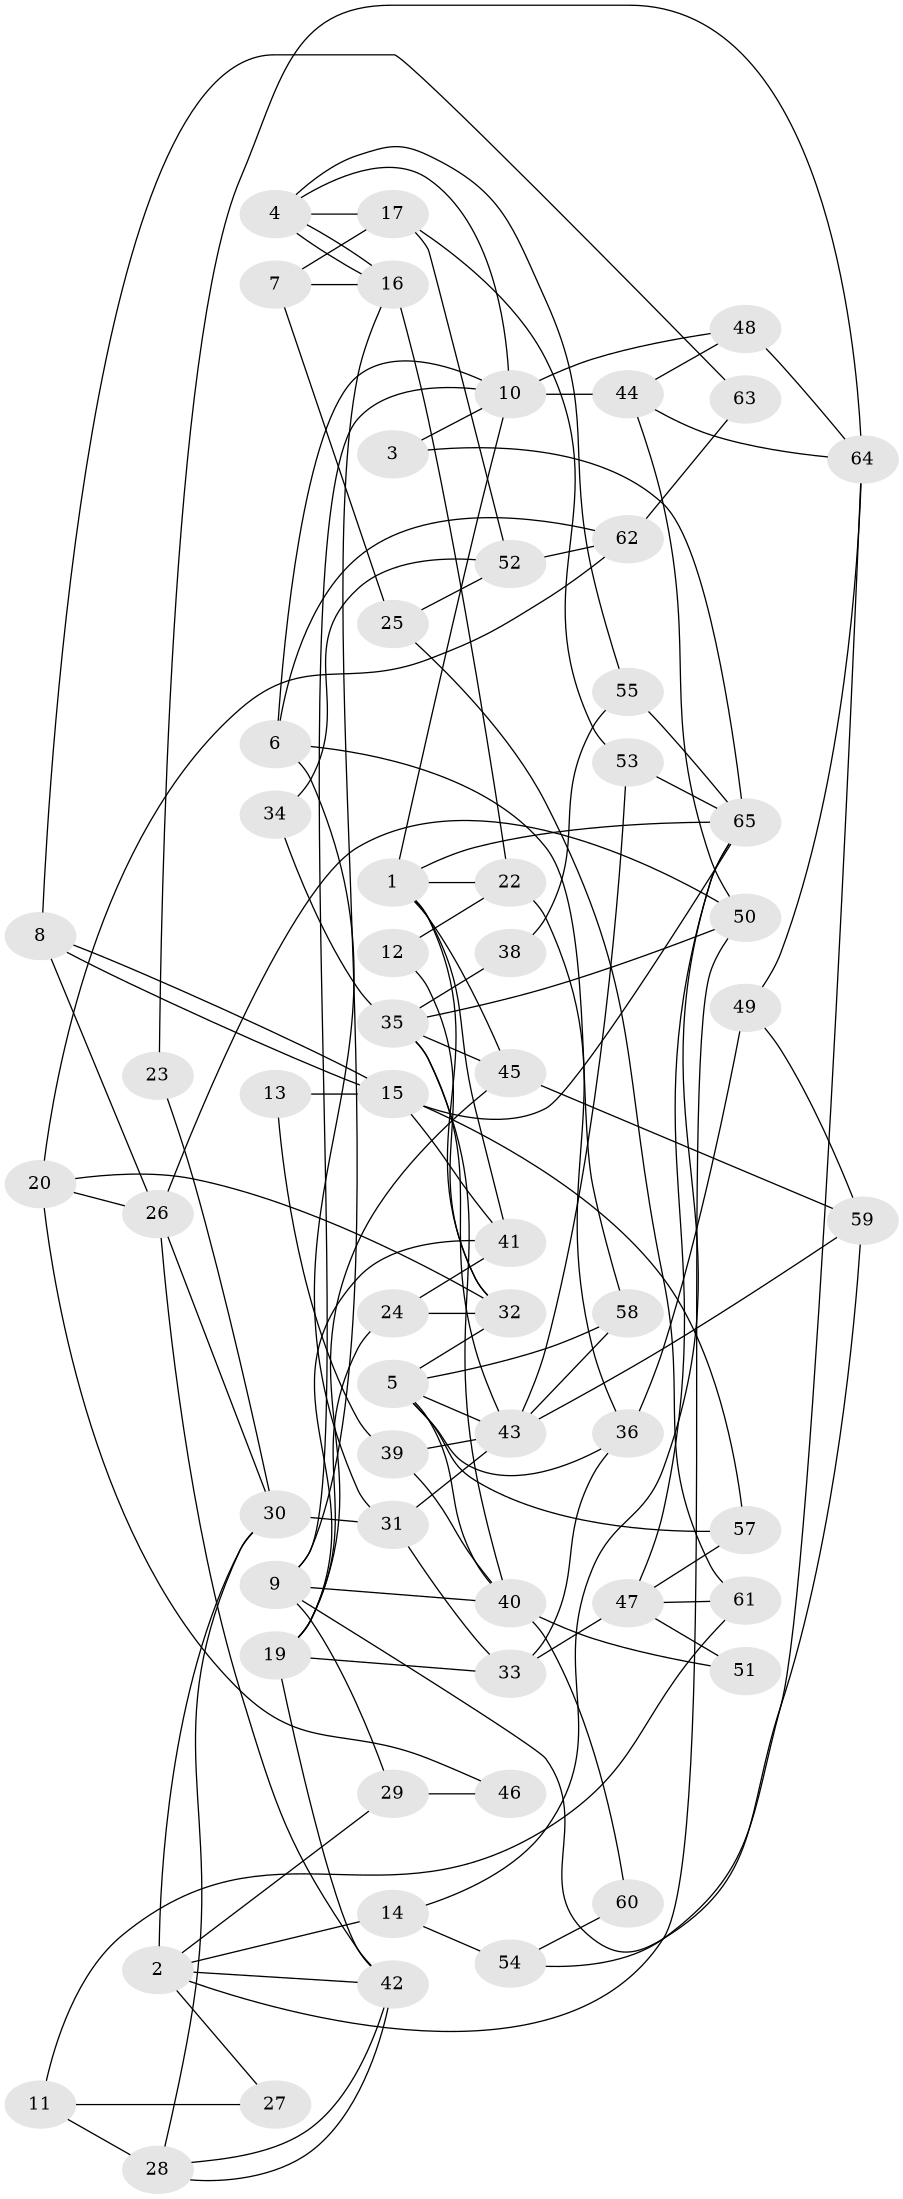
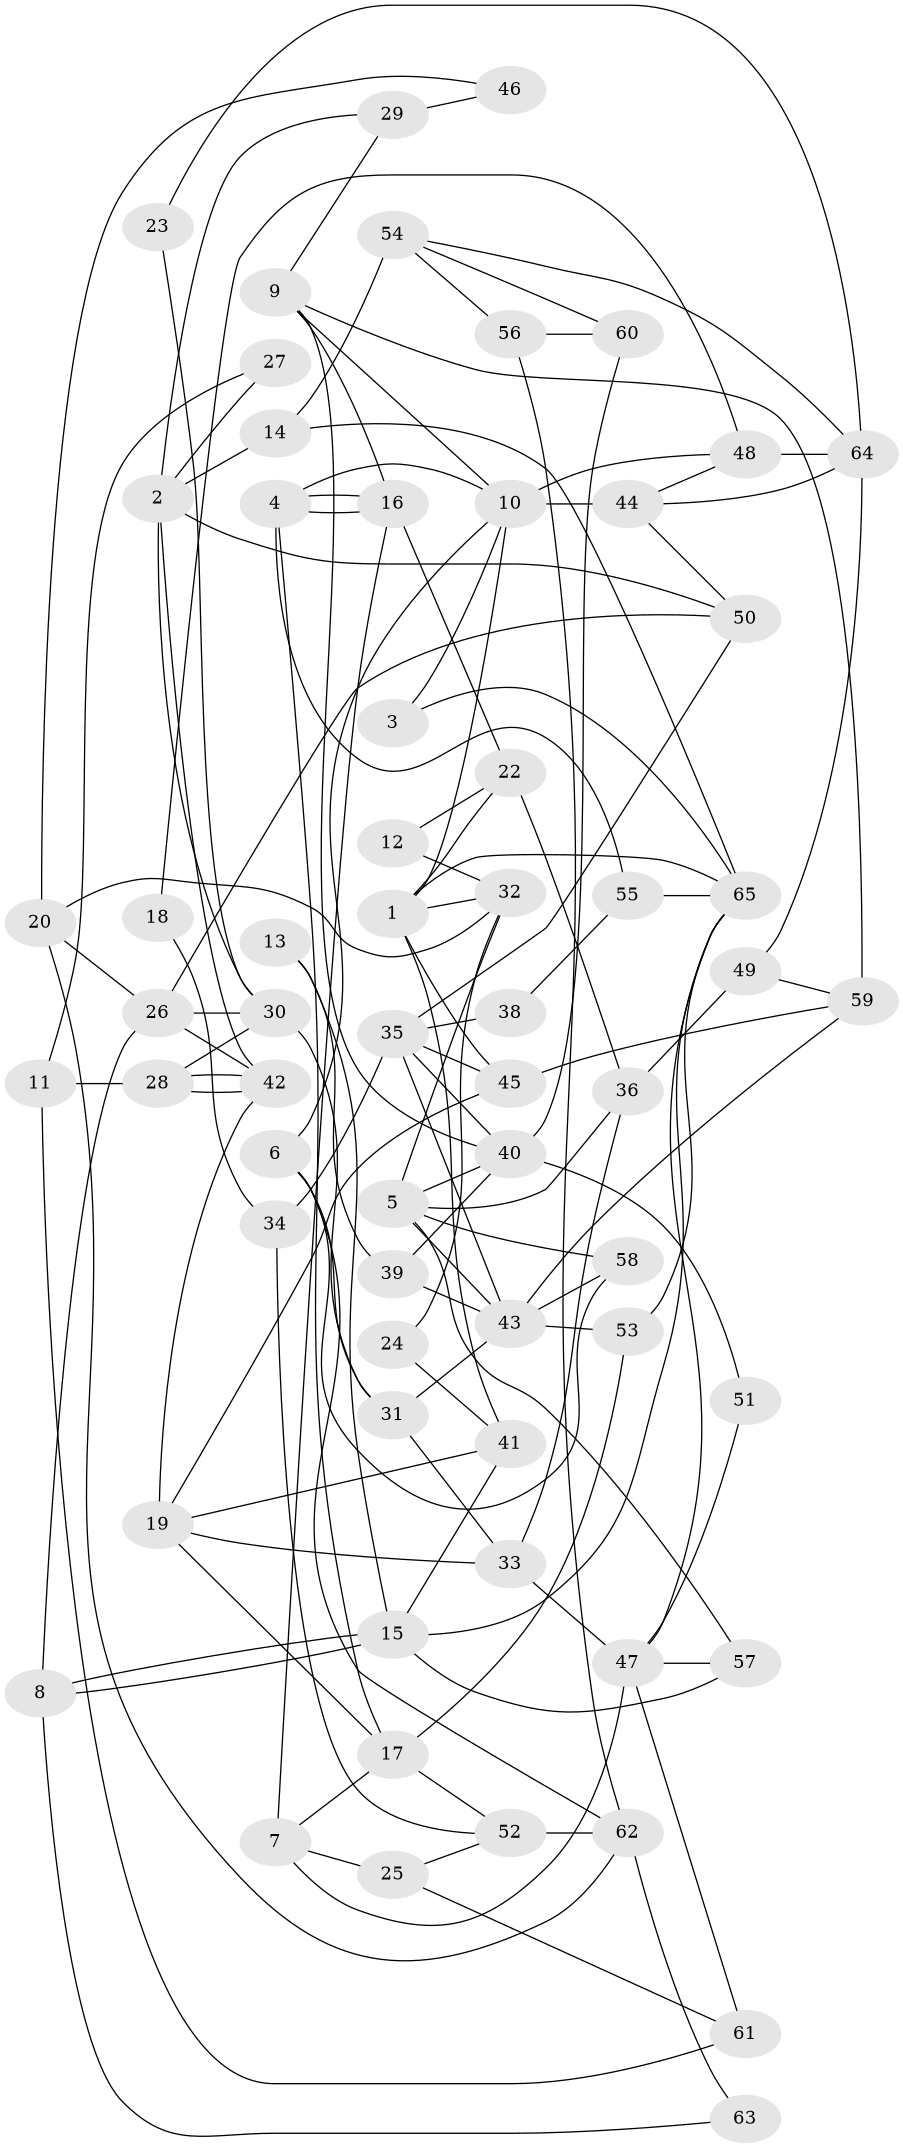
node "56": added
node "18": added
edge "24" -- "19": now "17" -- "19"
edge "47" -- "7": added
